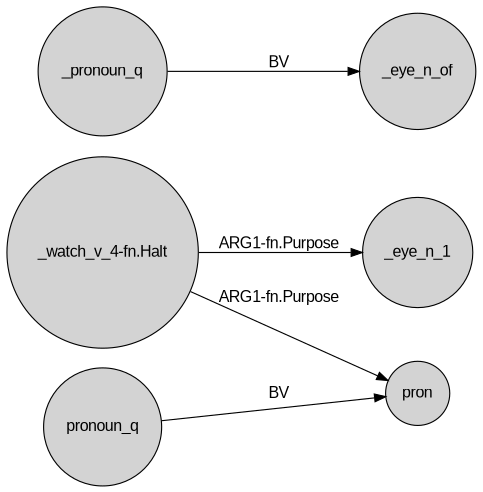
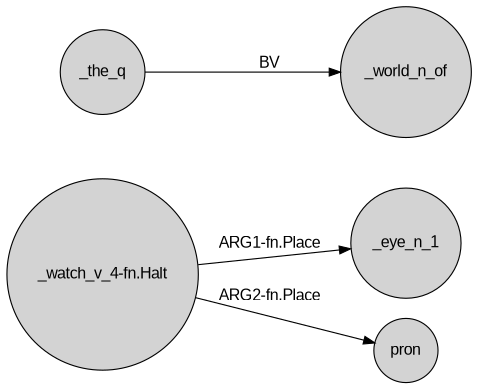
node "_pronoun_q": label "_pronoun_q" -> "_the_q"
node "_eye_n_of": label "_eye_n_of" -> "_world_n_of"
edge "_watch_v_4-fn.Halt" -> "_eye_n_1": label "ARG1-fn.Purpose" -> "ARG1-fn.Place"
edge "_watch_v_4-fn.Halt" -> "pron": label "ARG1-fn.Purpose" -> "ARG2-fn.Place"
node "pronoun_q": removed
